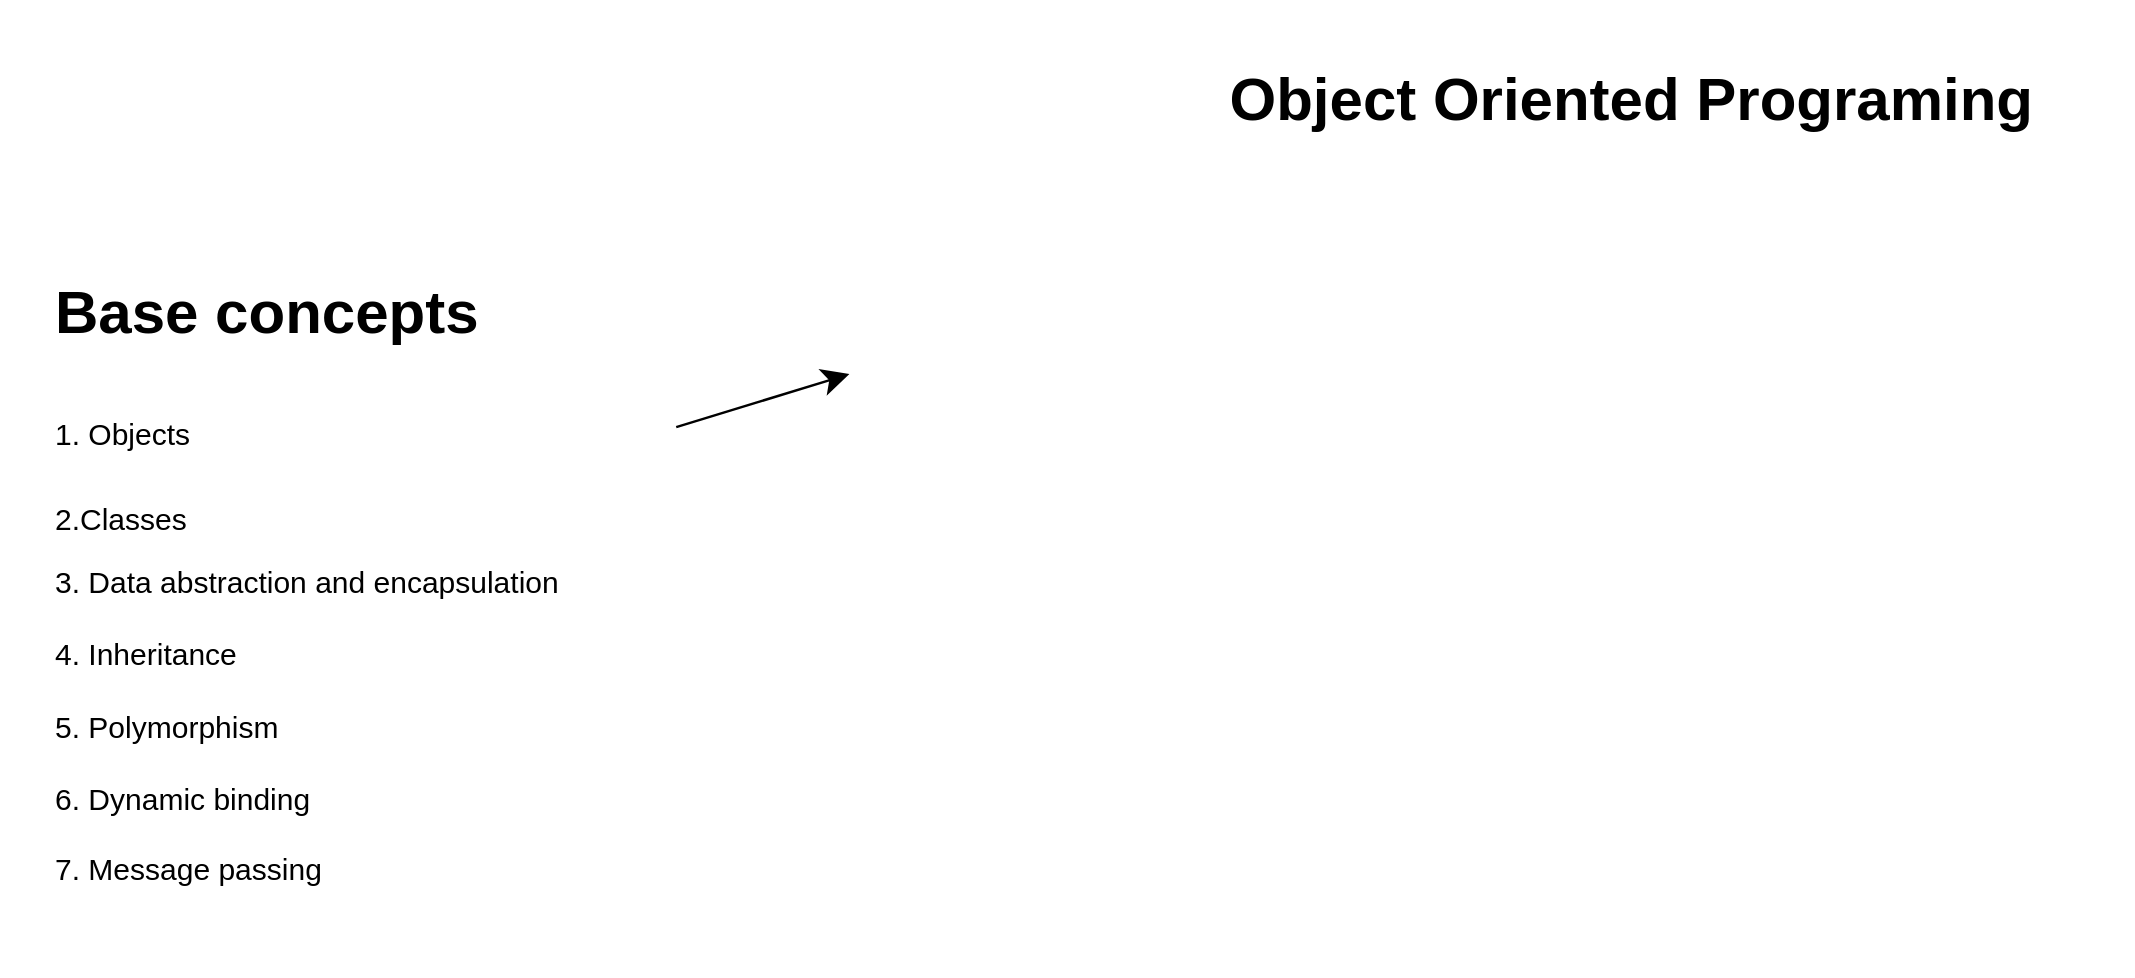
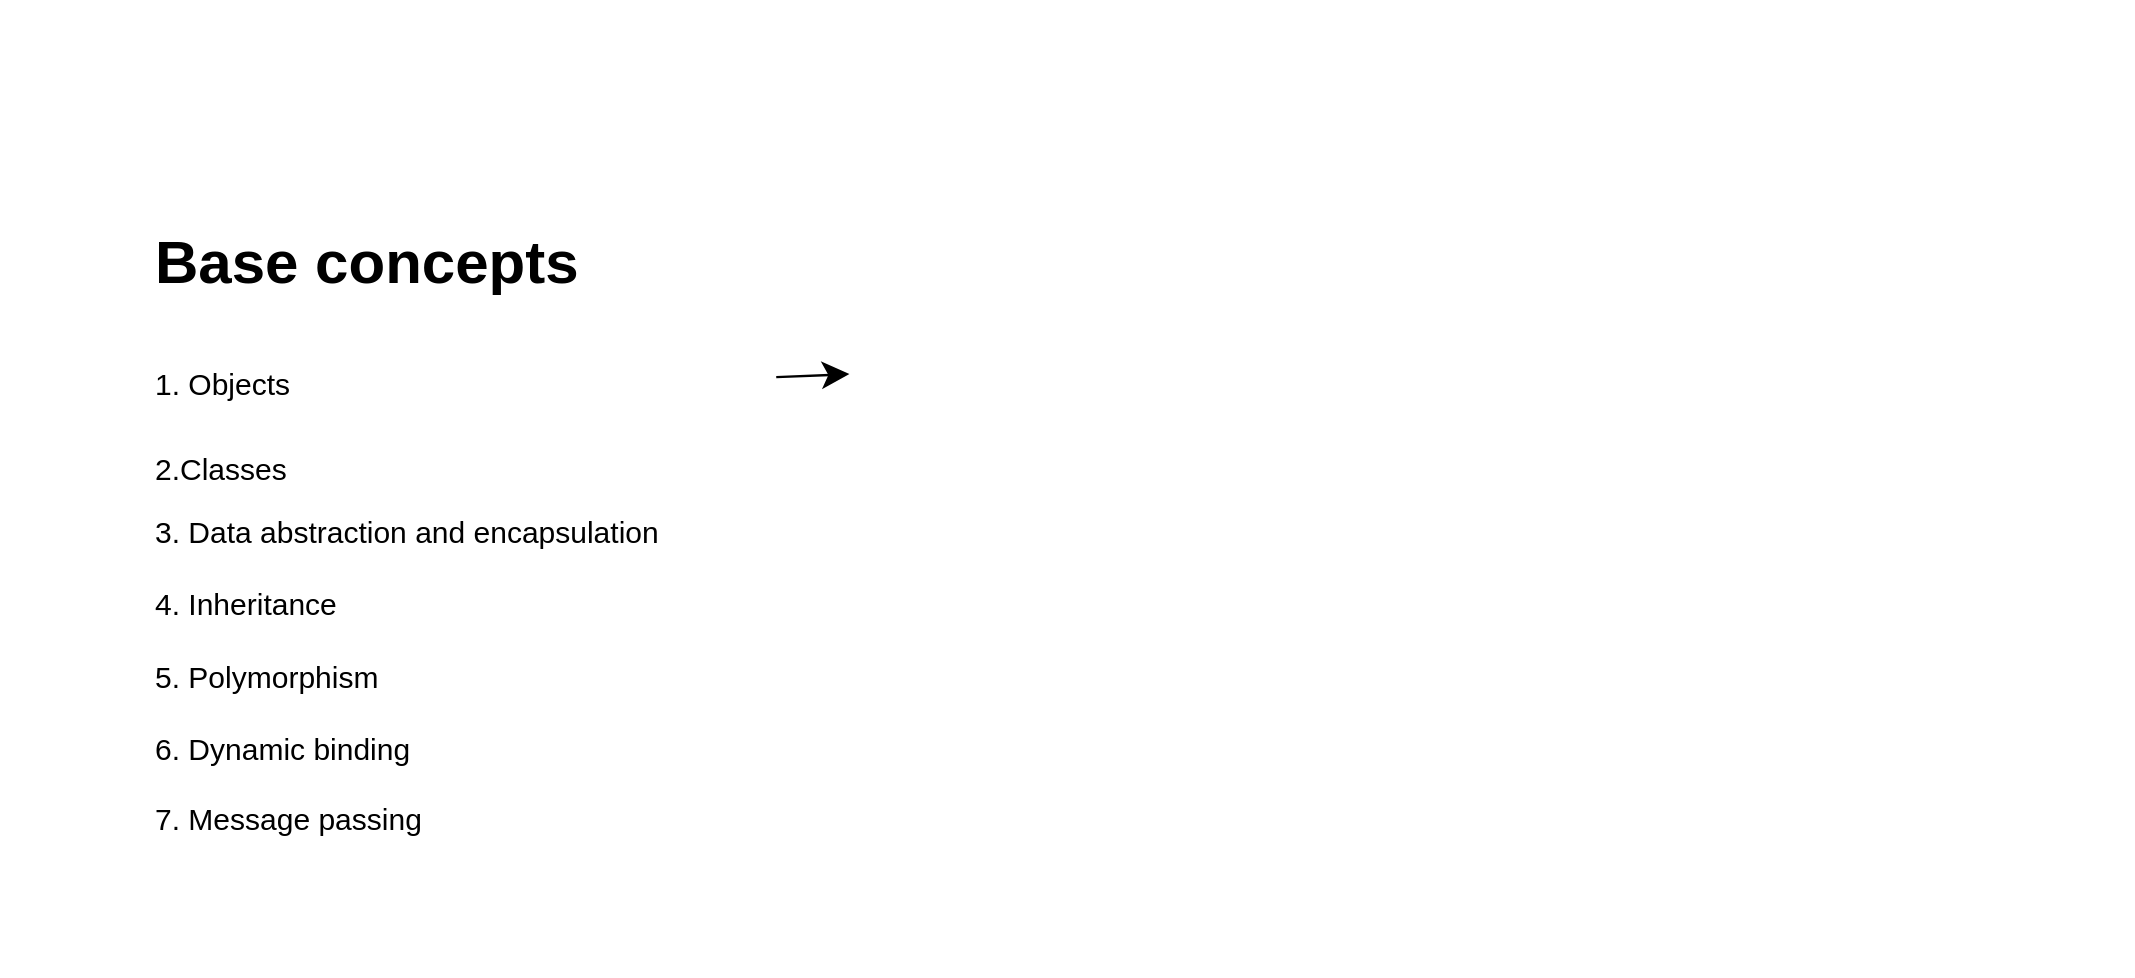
node "Object Oriented Programing": removed
node "Base concepts1. Objects 2.Classes 3. Data abstraction and encapsulation 4. Inheritance 5. Polymorphism 6. Dynamic binding 7. Message passing": moved (364, 593) -> (464, 543)
